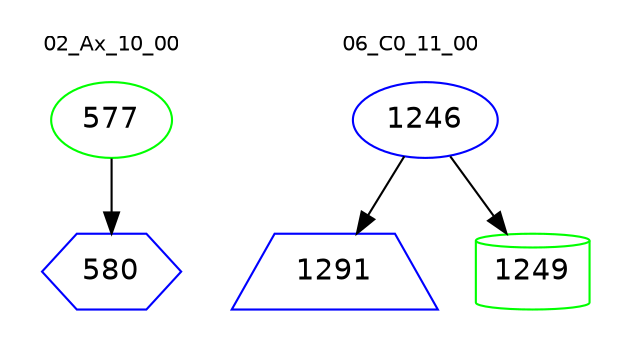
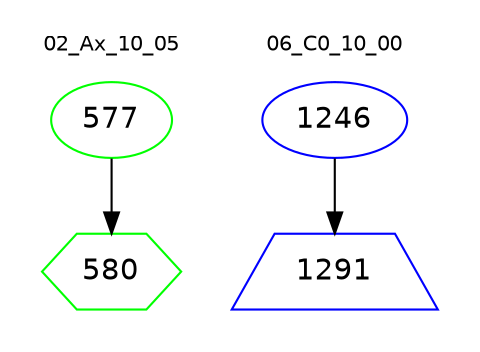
cluster "02_Ax_10_00": label "02_Ax_10_00" -> "02_Ax_10_05"
cluster "06_C0_11_00": label "06_C0_11_00" -> "06_C0_10_00"
node "580": color blue -> green
node "1249": removed
